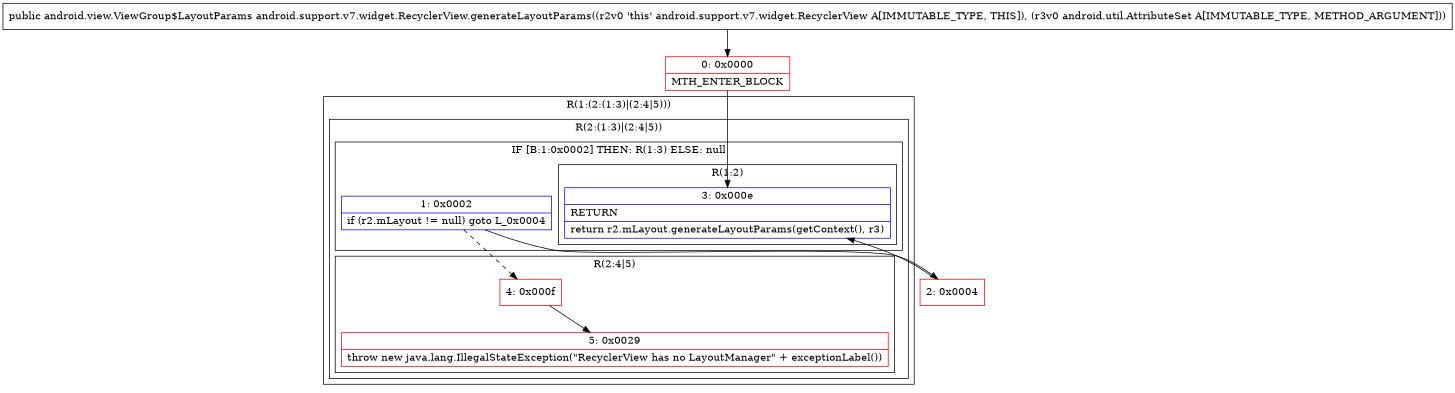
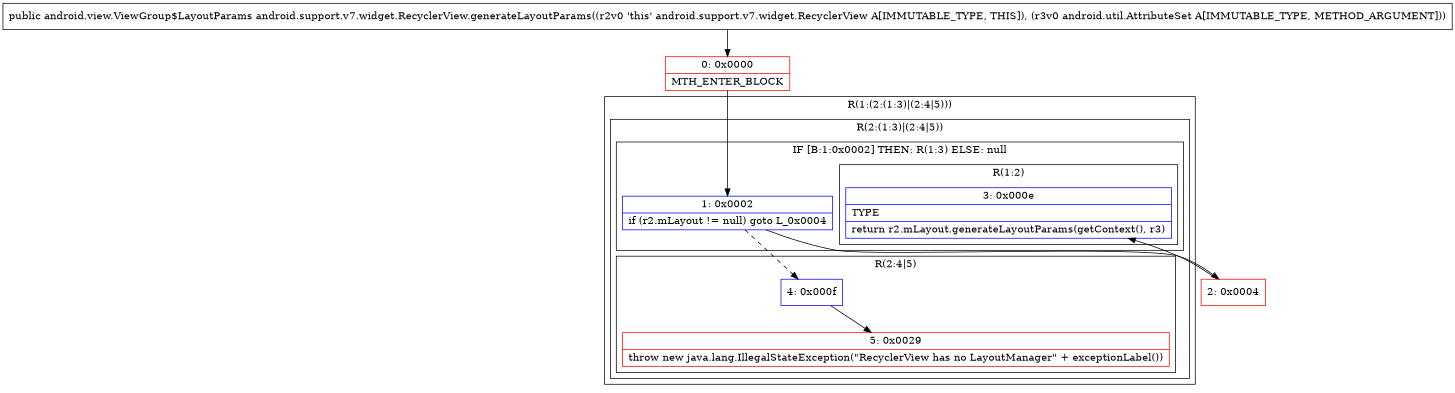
edge "0: 0x0000" -> "3: 0x000e": now "0: 0x0000" -> "1: 0x0002"
node "3: 0x000e": text "RETURN" -> "TYPE"
node "4: 0x000f": color red -> blue
